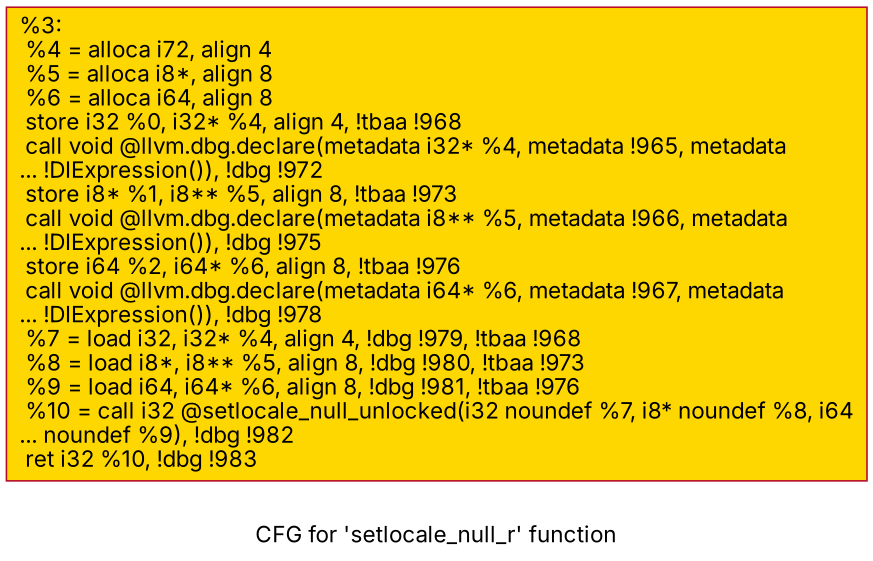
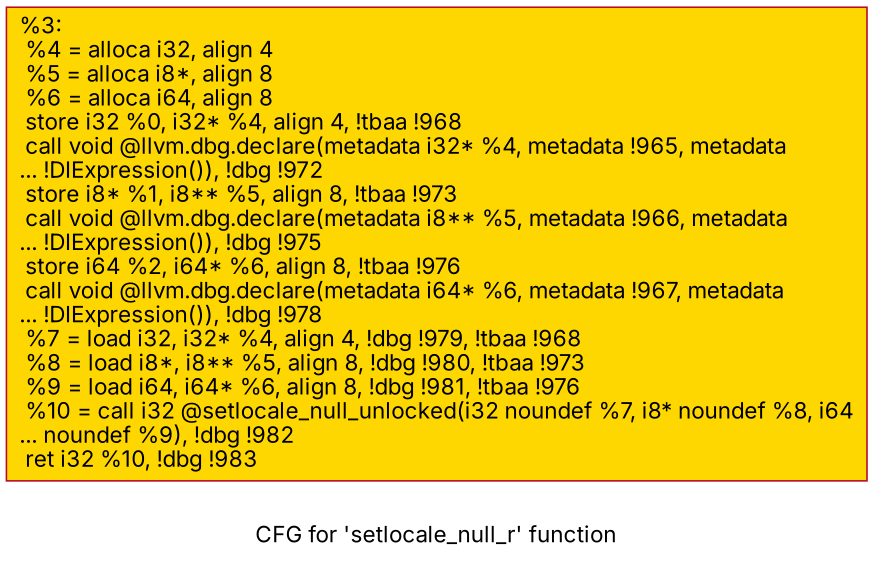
node "%3:": text "%4 = alloca i72, align 4" -> "%4 = alloca i32, align 4"
